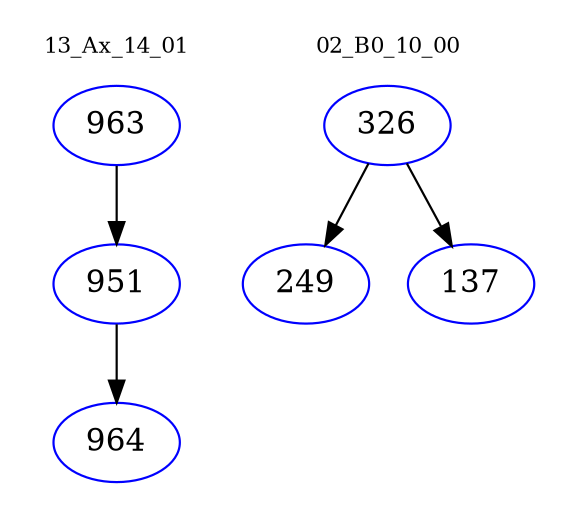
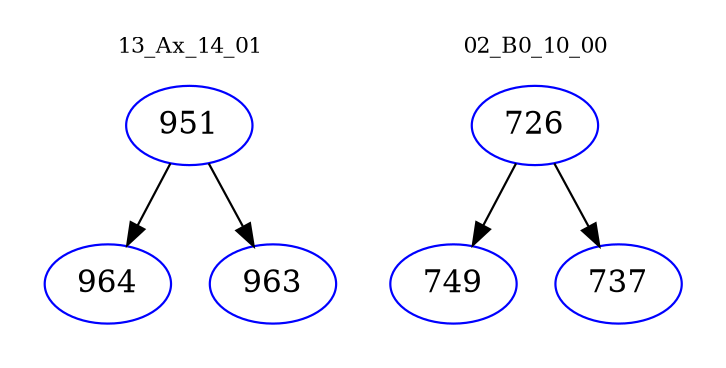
node "326": label "326" -> "726"
edge "963" -> "951": reversed
node "249": label "249" -> "749"
node "137": label "137" -> "737"
